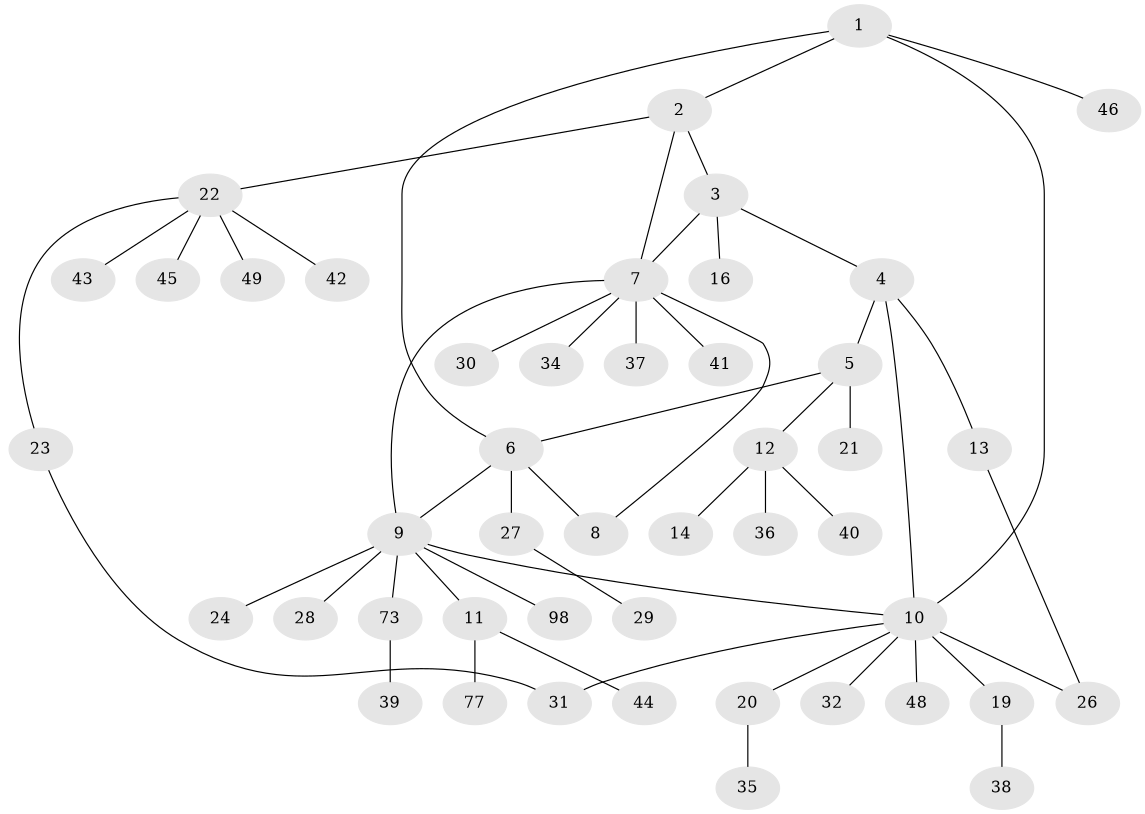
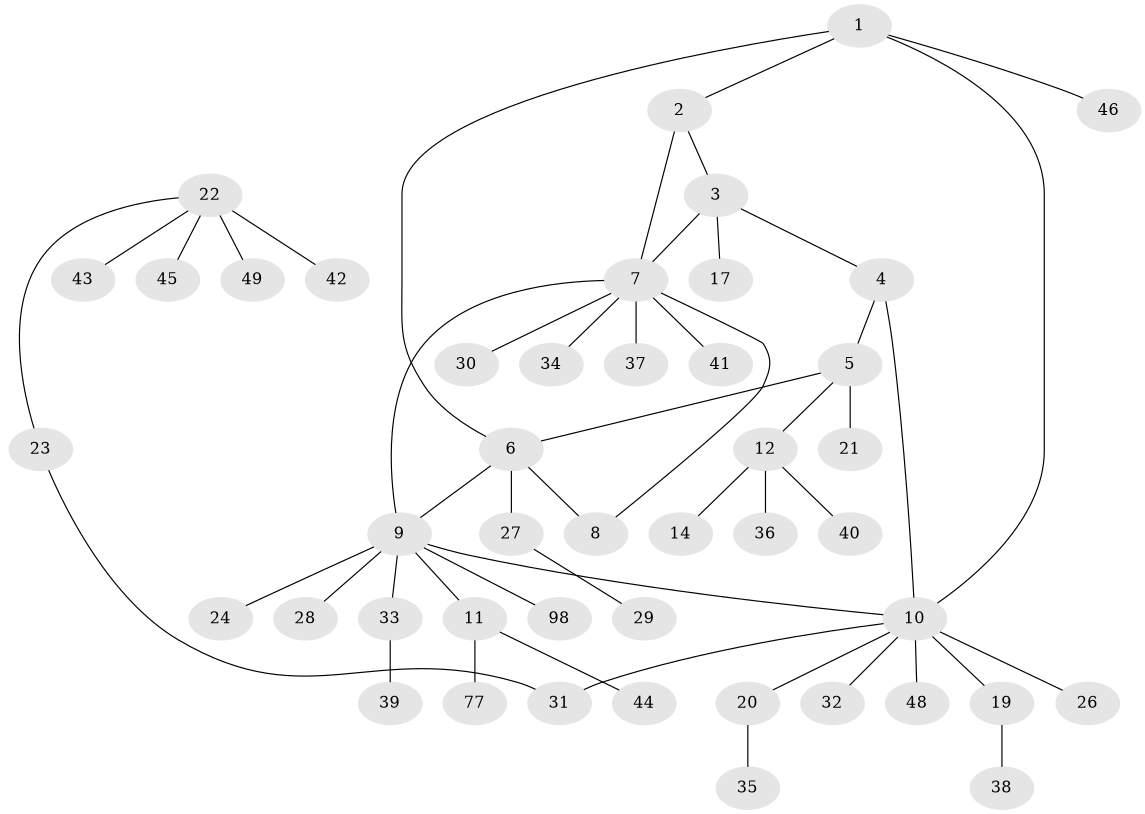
edge "2" -- "22": removed
node "16": label "16" -> "17"
node "13": removed
node "73": label "73" -> "33"
